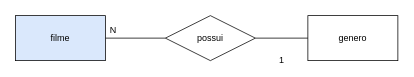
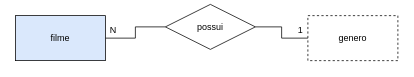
node "possui": moved (210, 38) -> (210, 27)
node "genero": style solid -> dashed
node "1": moved (282, 60) -> (300, 30)
